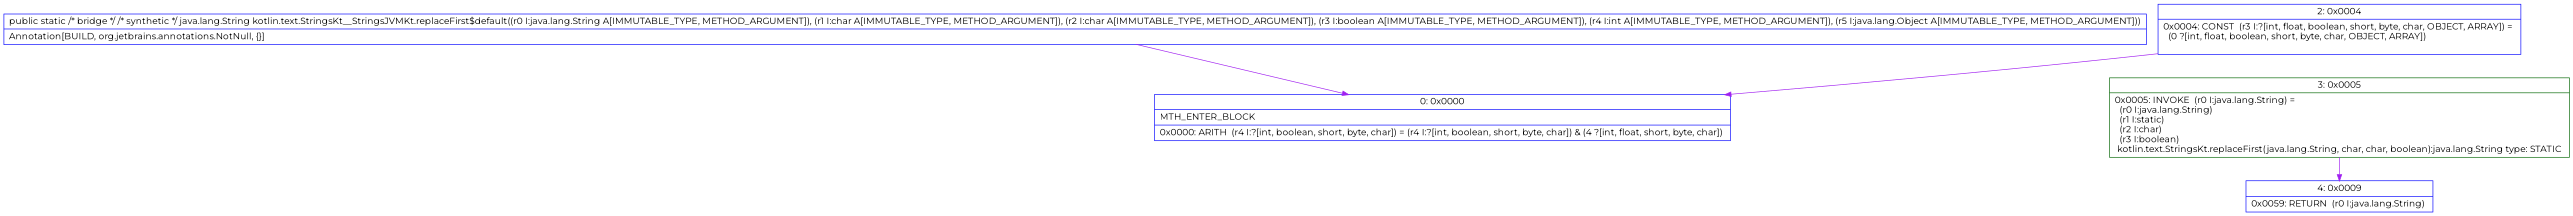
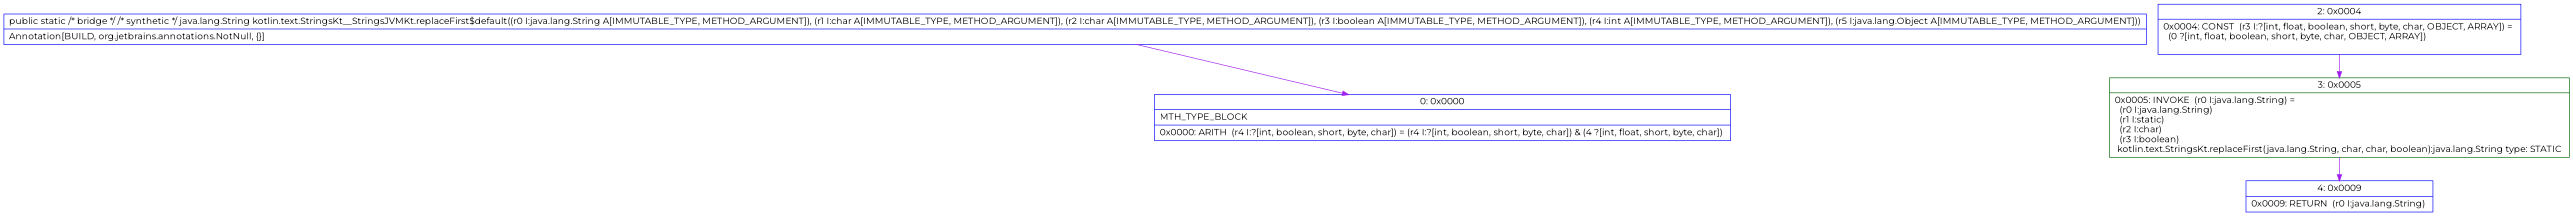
edge "2: 0x0004" -> "0: 0x0000": now "2: 0x0004" -> "3: 0x0005"
node "0: 0x0000": text "MTH_ENTER_BLOCK" -> "MTH_TYPE_BLOCK"
node "4: 0x0009": text "0x0059: RETURN  (r0 I:java.lang.String)" -> "0x0009: RETURN  (r0 I:java.lang.String)"
